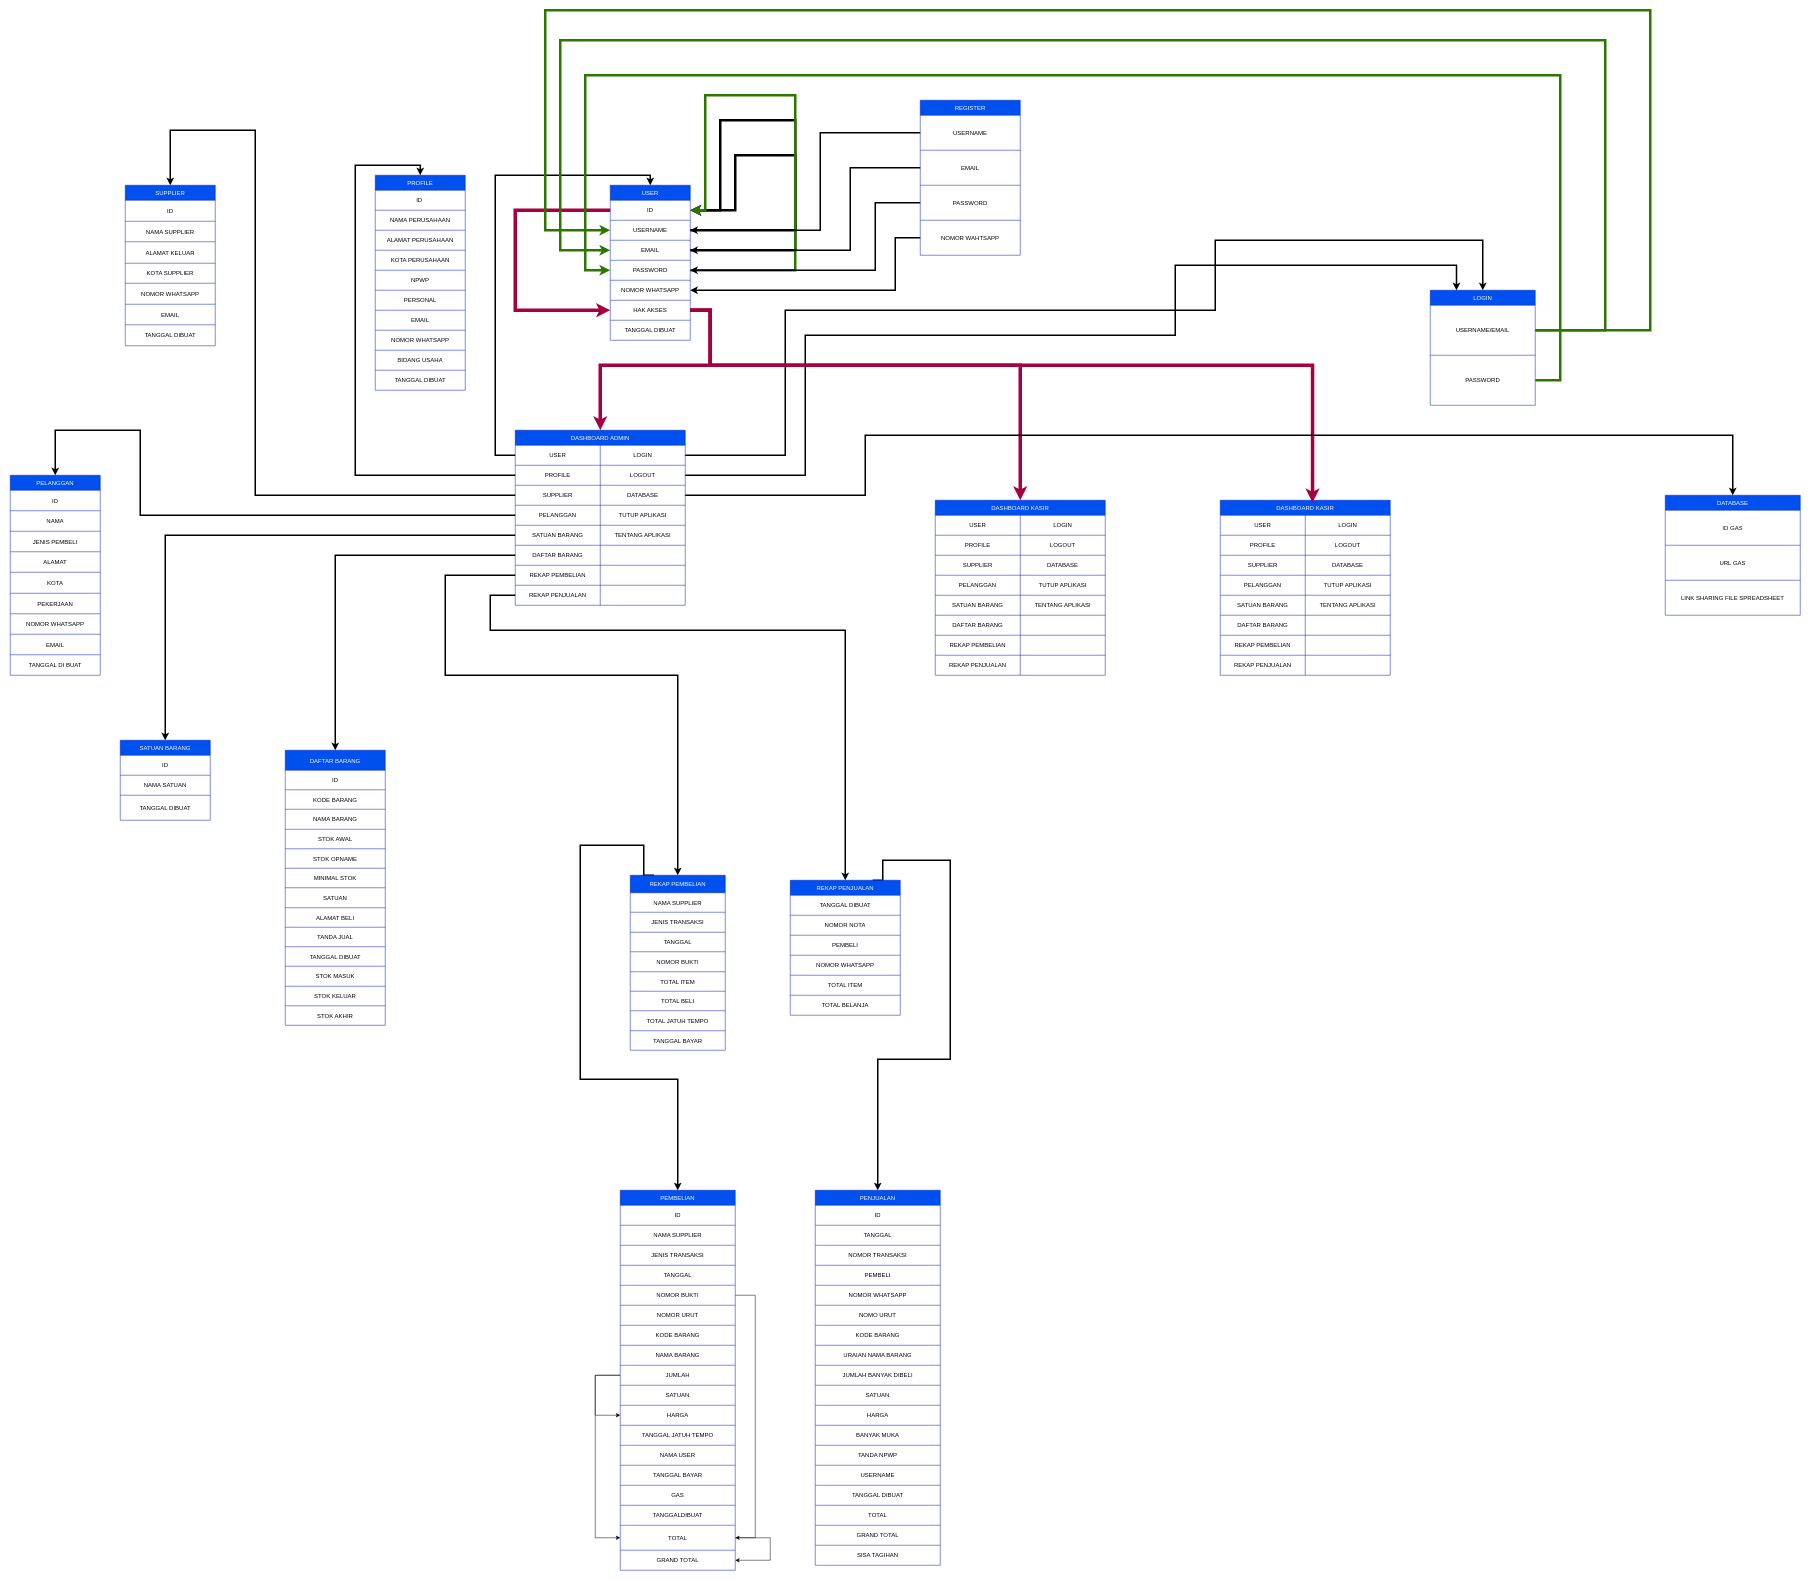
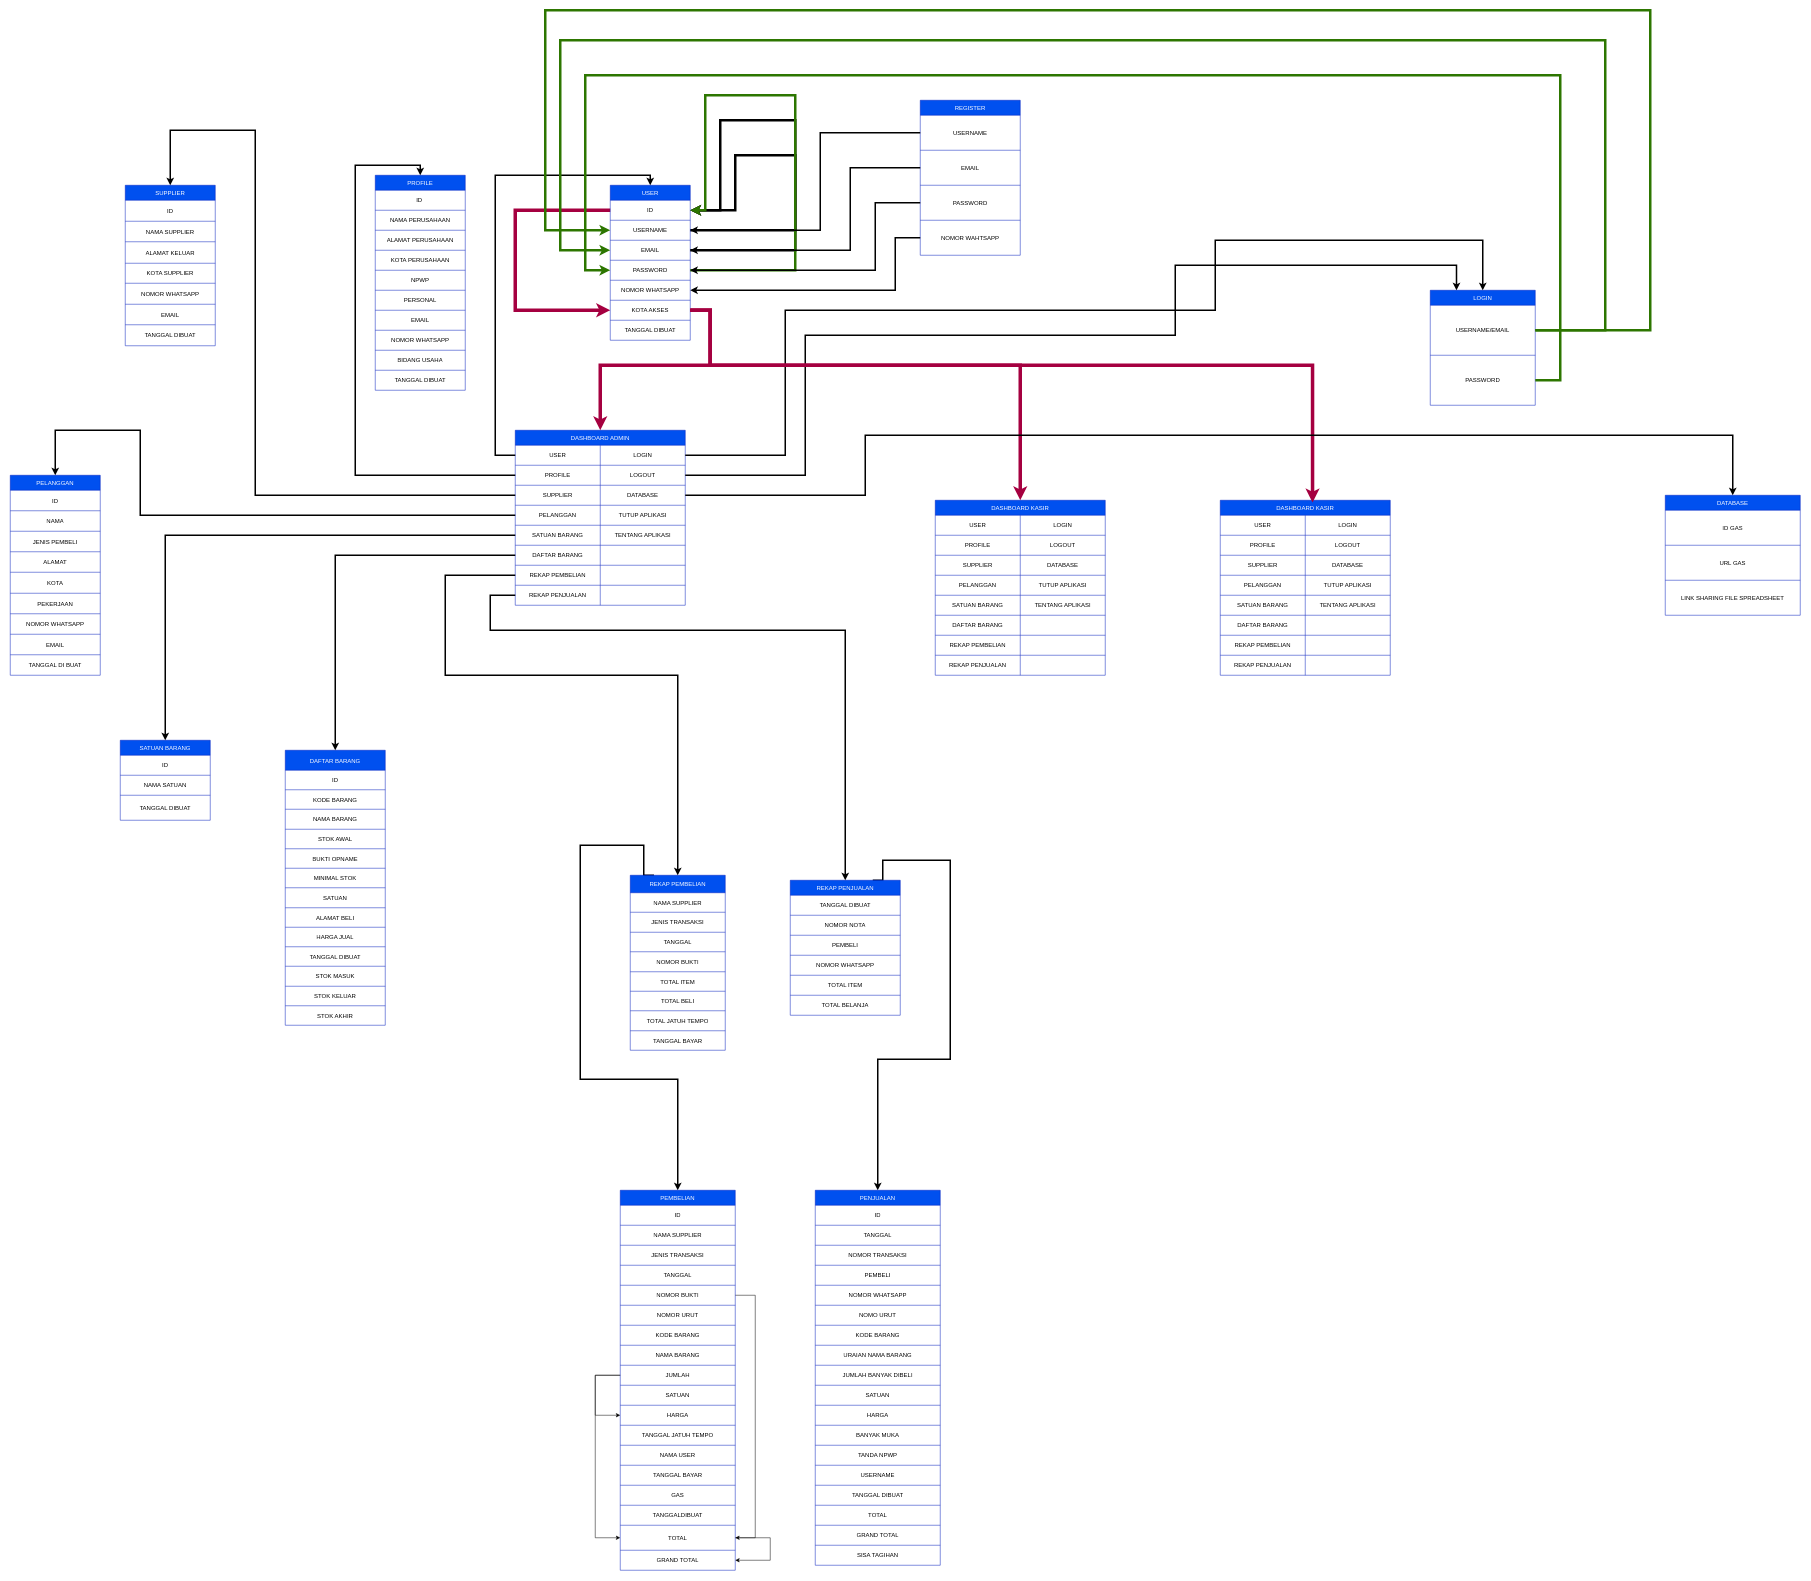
node "HAK AKSES": label "HAK AKSES" -> "KOTA AKSES"
node "STOK OPNAME": label "STOK OPNAME" -> "BUKTI OPNAME"
node "TANDA JUAL": label "TANDA JUAL" -> "HARGA JUAL"
